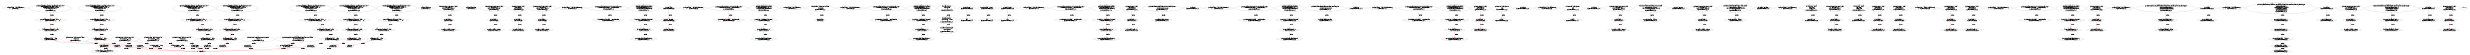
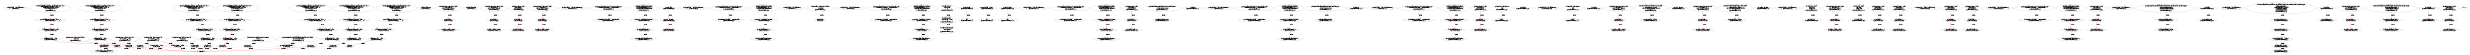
edge "250_ return '0.0.1'; 1222-return-251-251" -> "0_ exit_node": added, label "return_exit"
